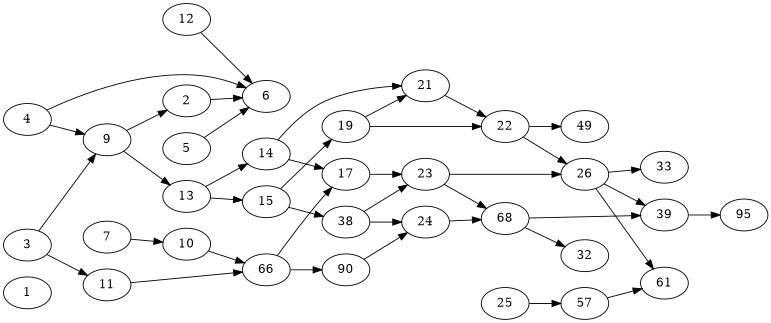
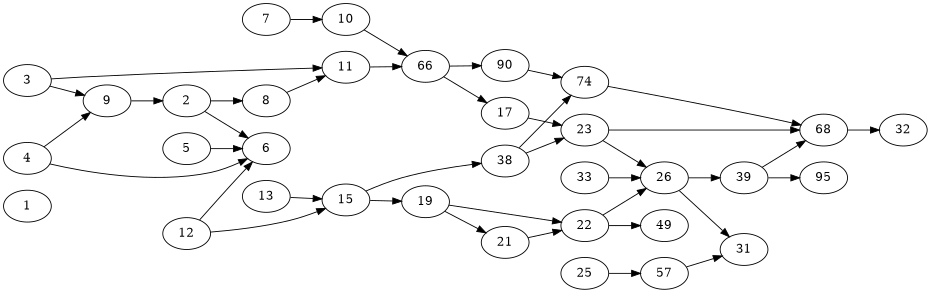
node "8": added
node "14": removed
edge "9" -> "13": removed
edge "26" -> "33": reversed
edge "68" -> "39": reversed
node "24": label "24" -> "74"
edge "12" -> "15": added
node "61": label "61" -> "31"
